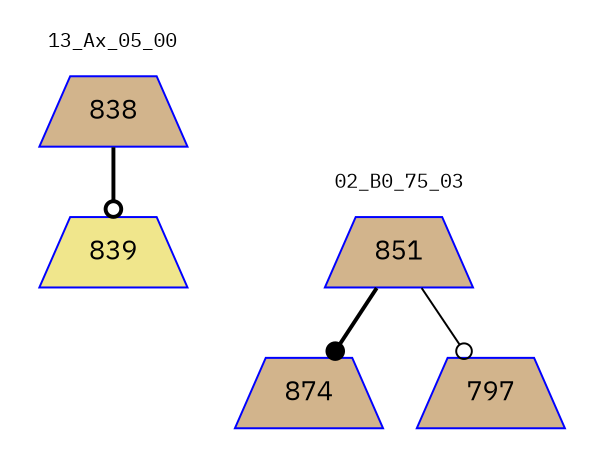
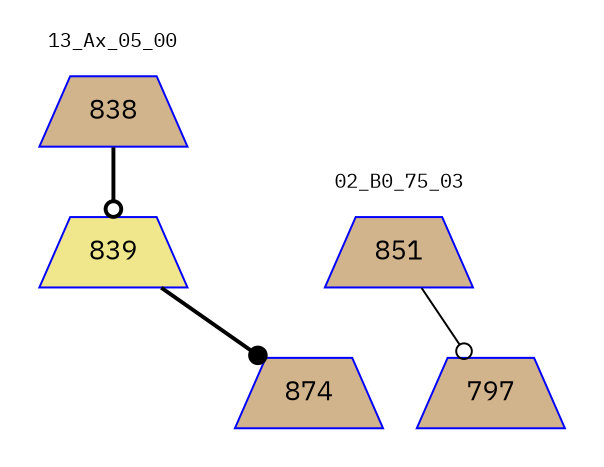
edge "851" -> "874": now "839" -> "874"
